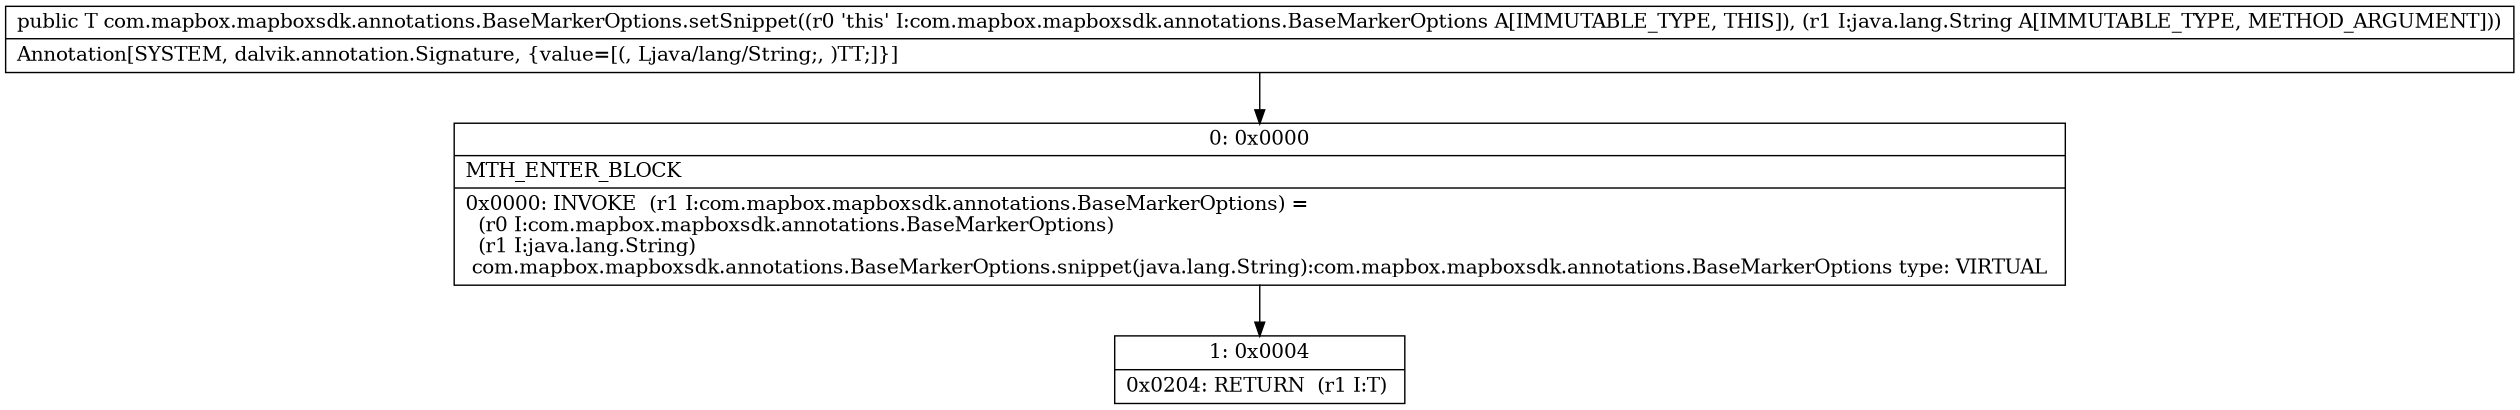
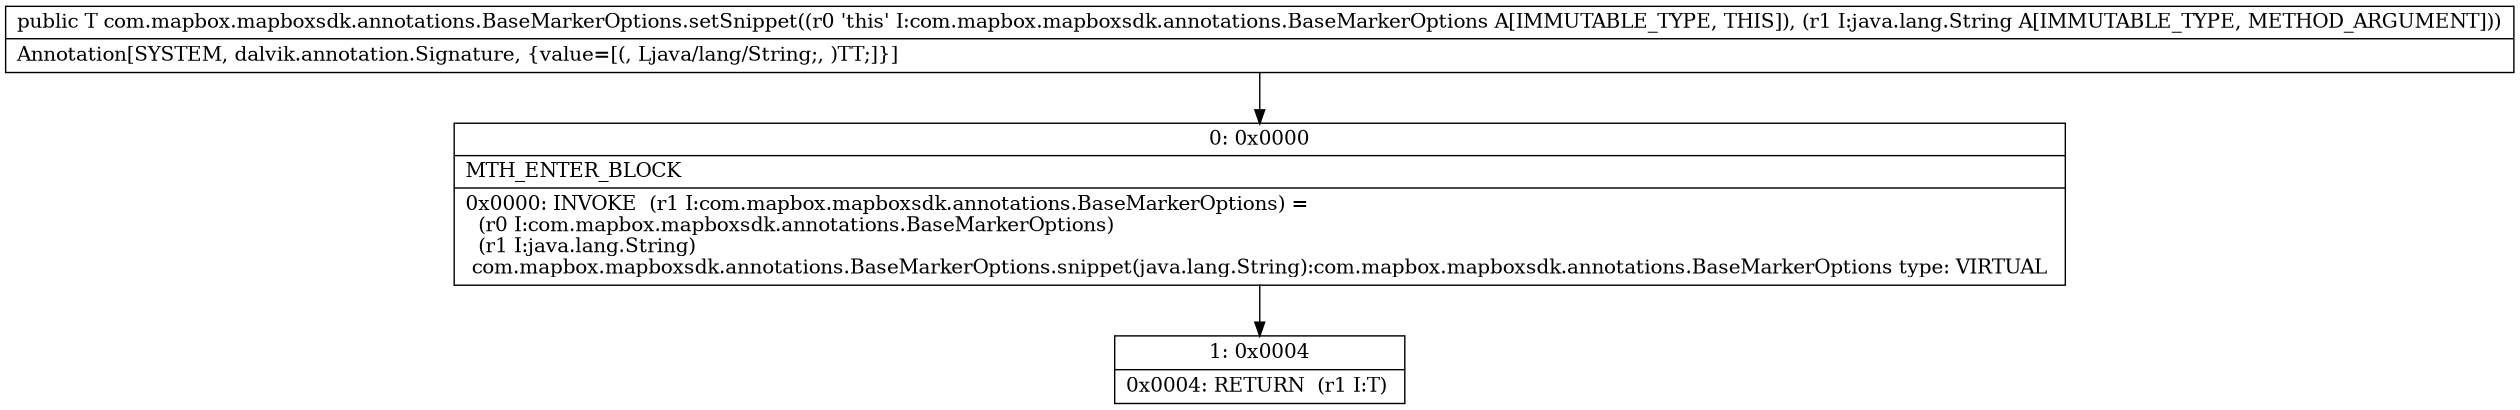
node "1: 0x0004": text "0x0204: RETURN  (r1 I:T)" -> "0x0004: RETURN  (r1 I:T)"
